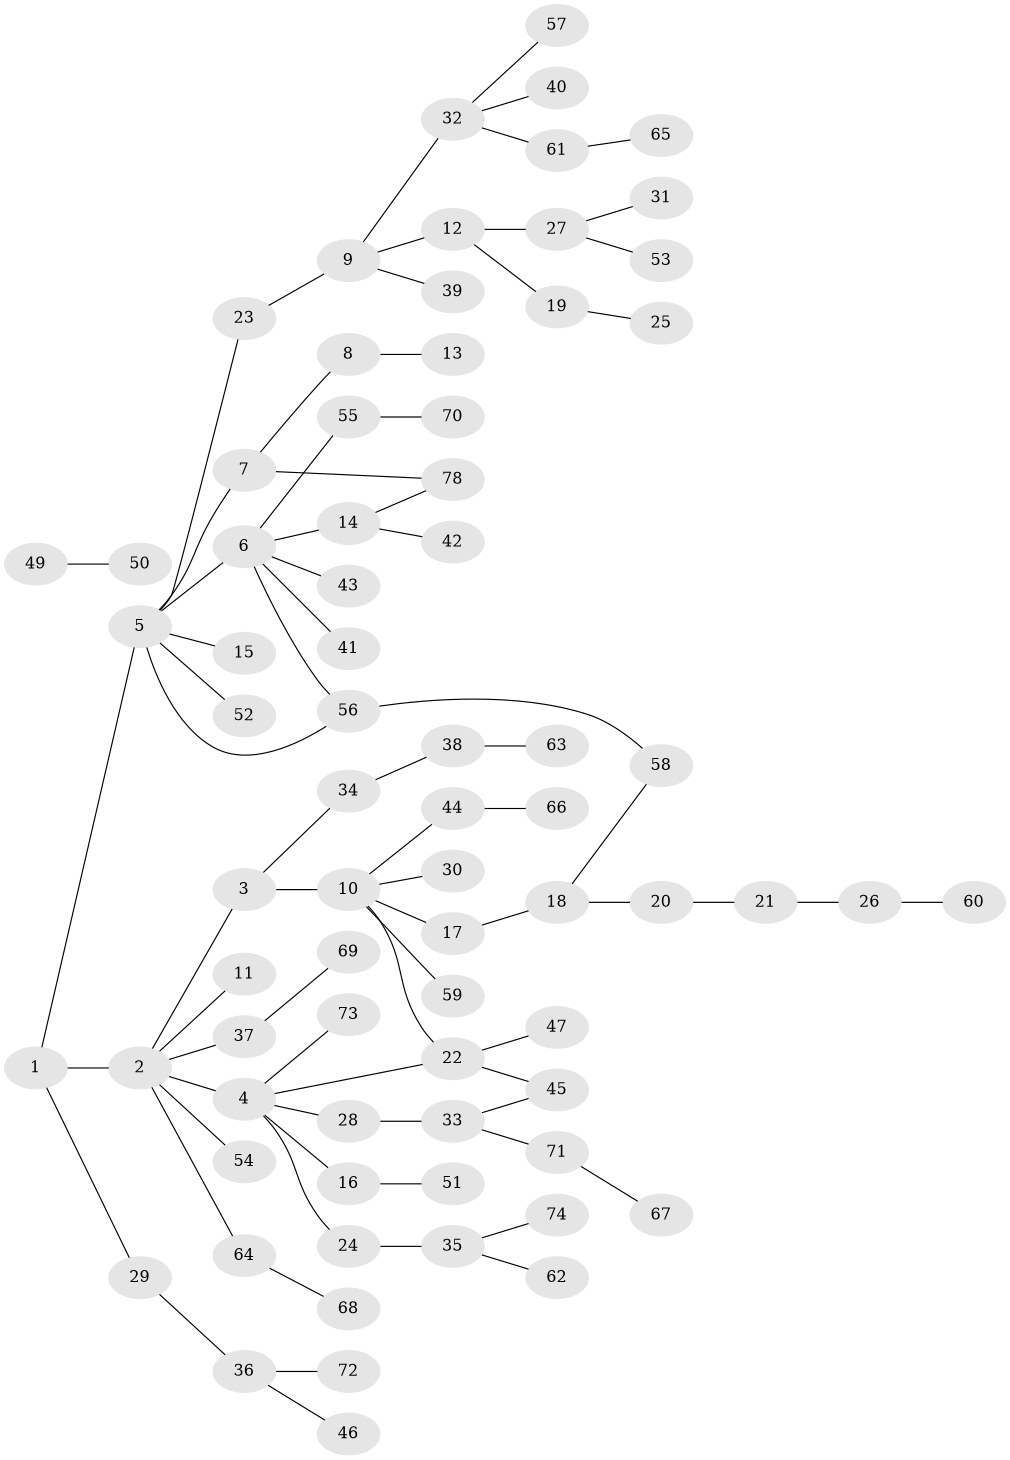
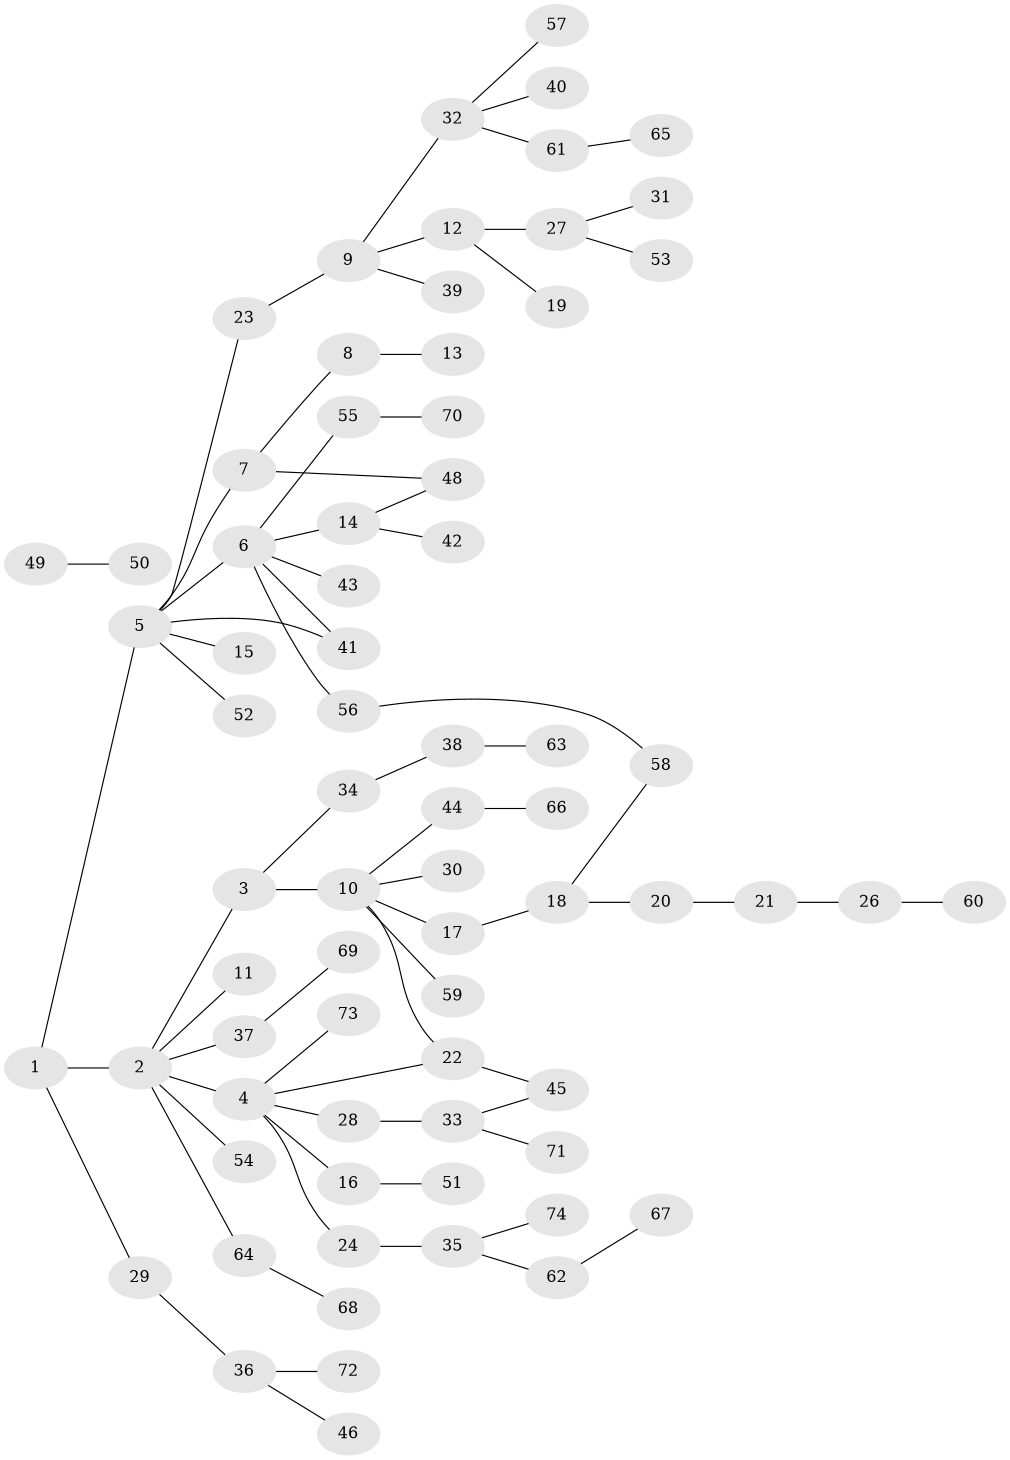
node "25": removed
node "78": label "78" -> "48"
edge "5" -- "56": now "5" -- "41"
node "47": removed
edge "71" -- "67": now "62" -- "67"
